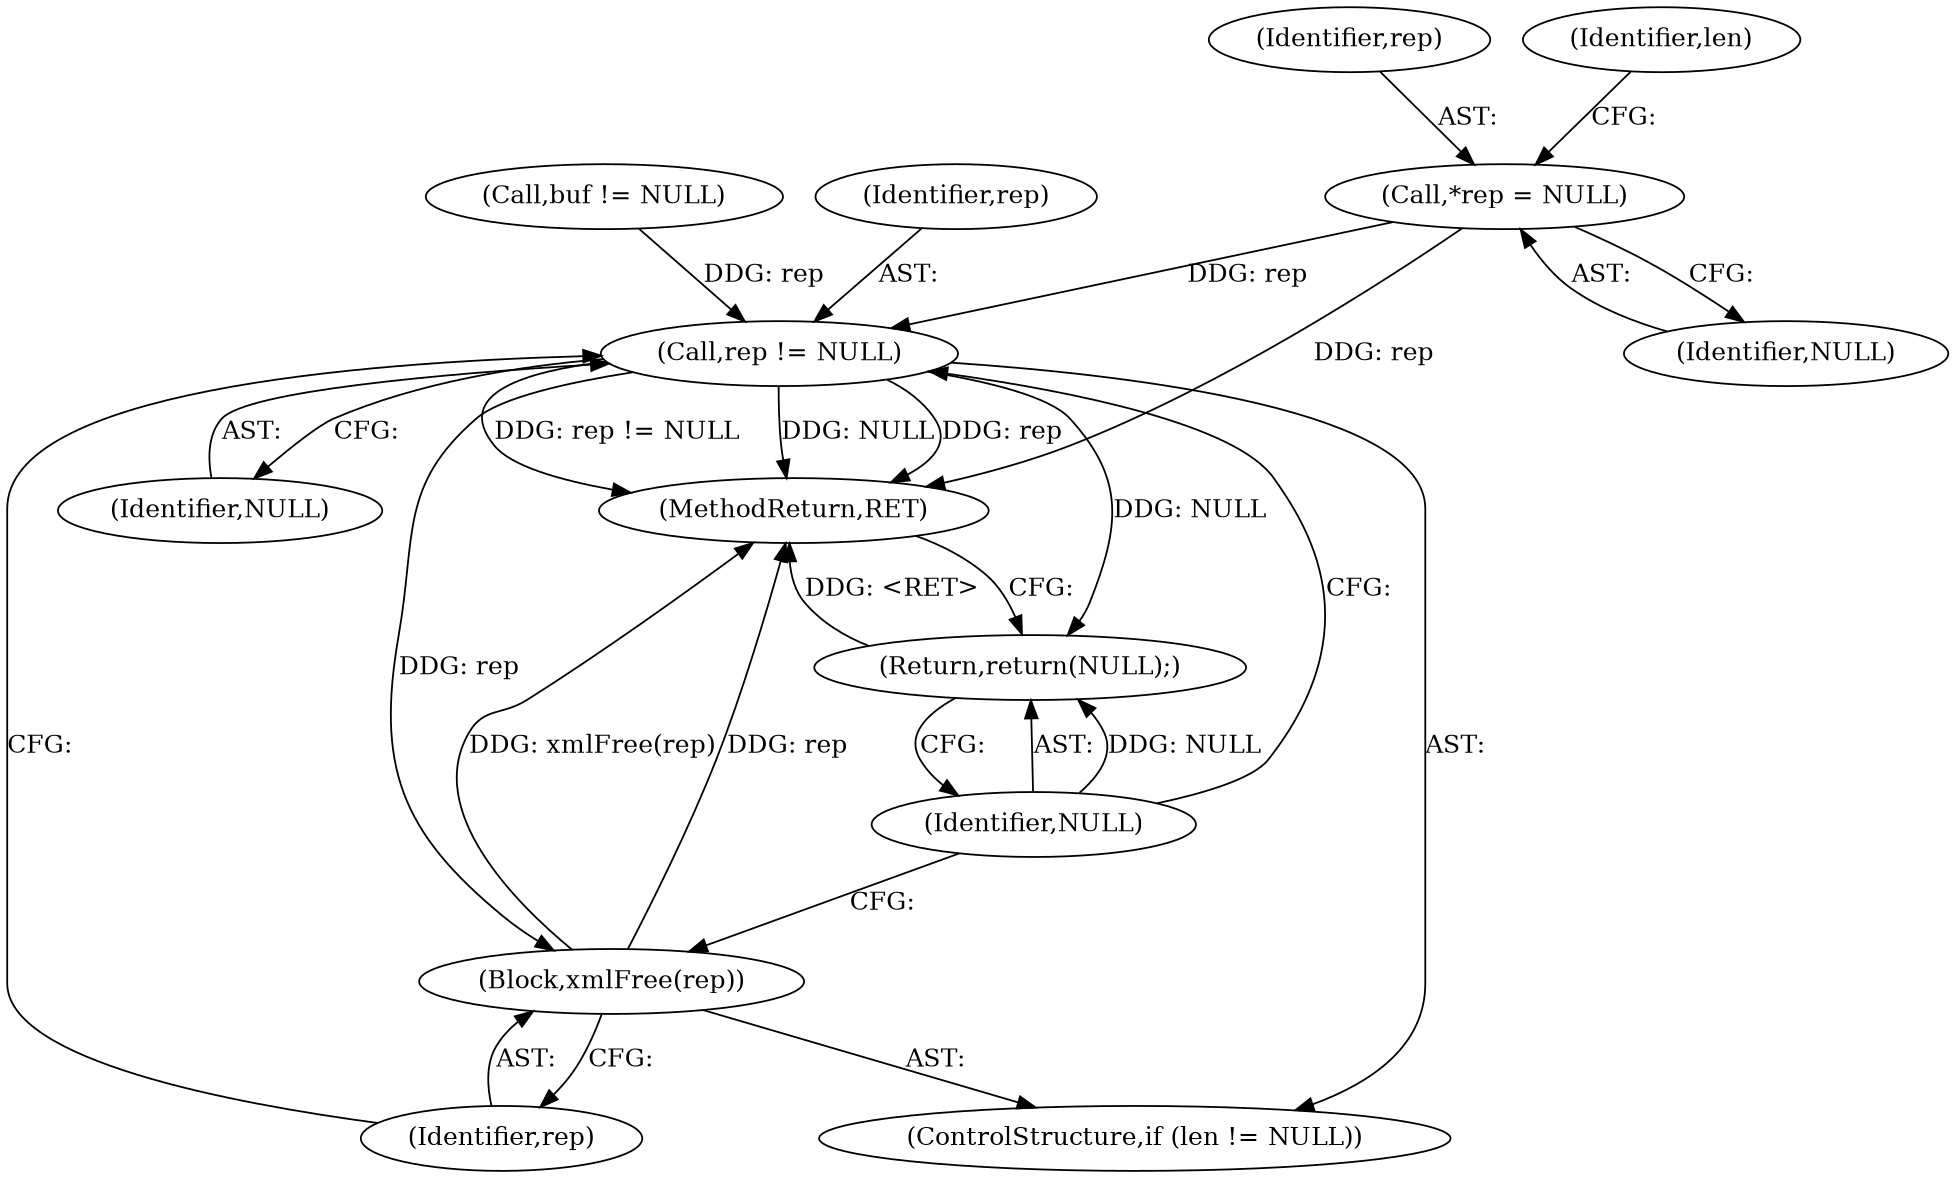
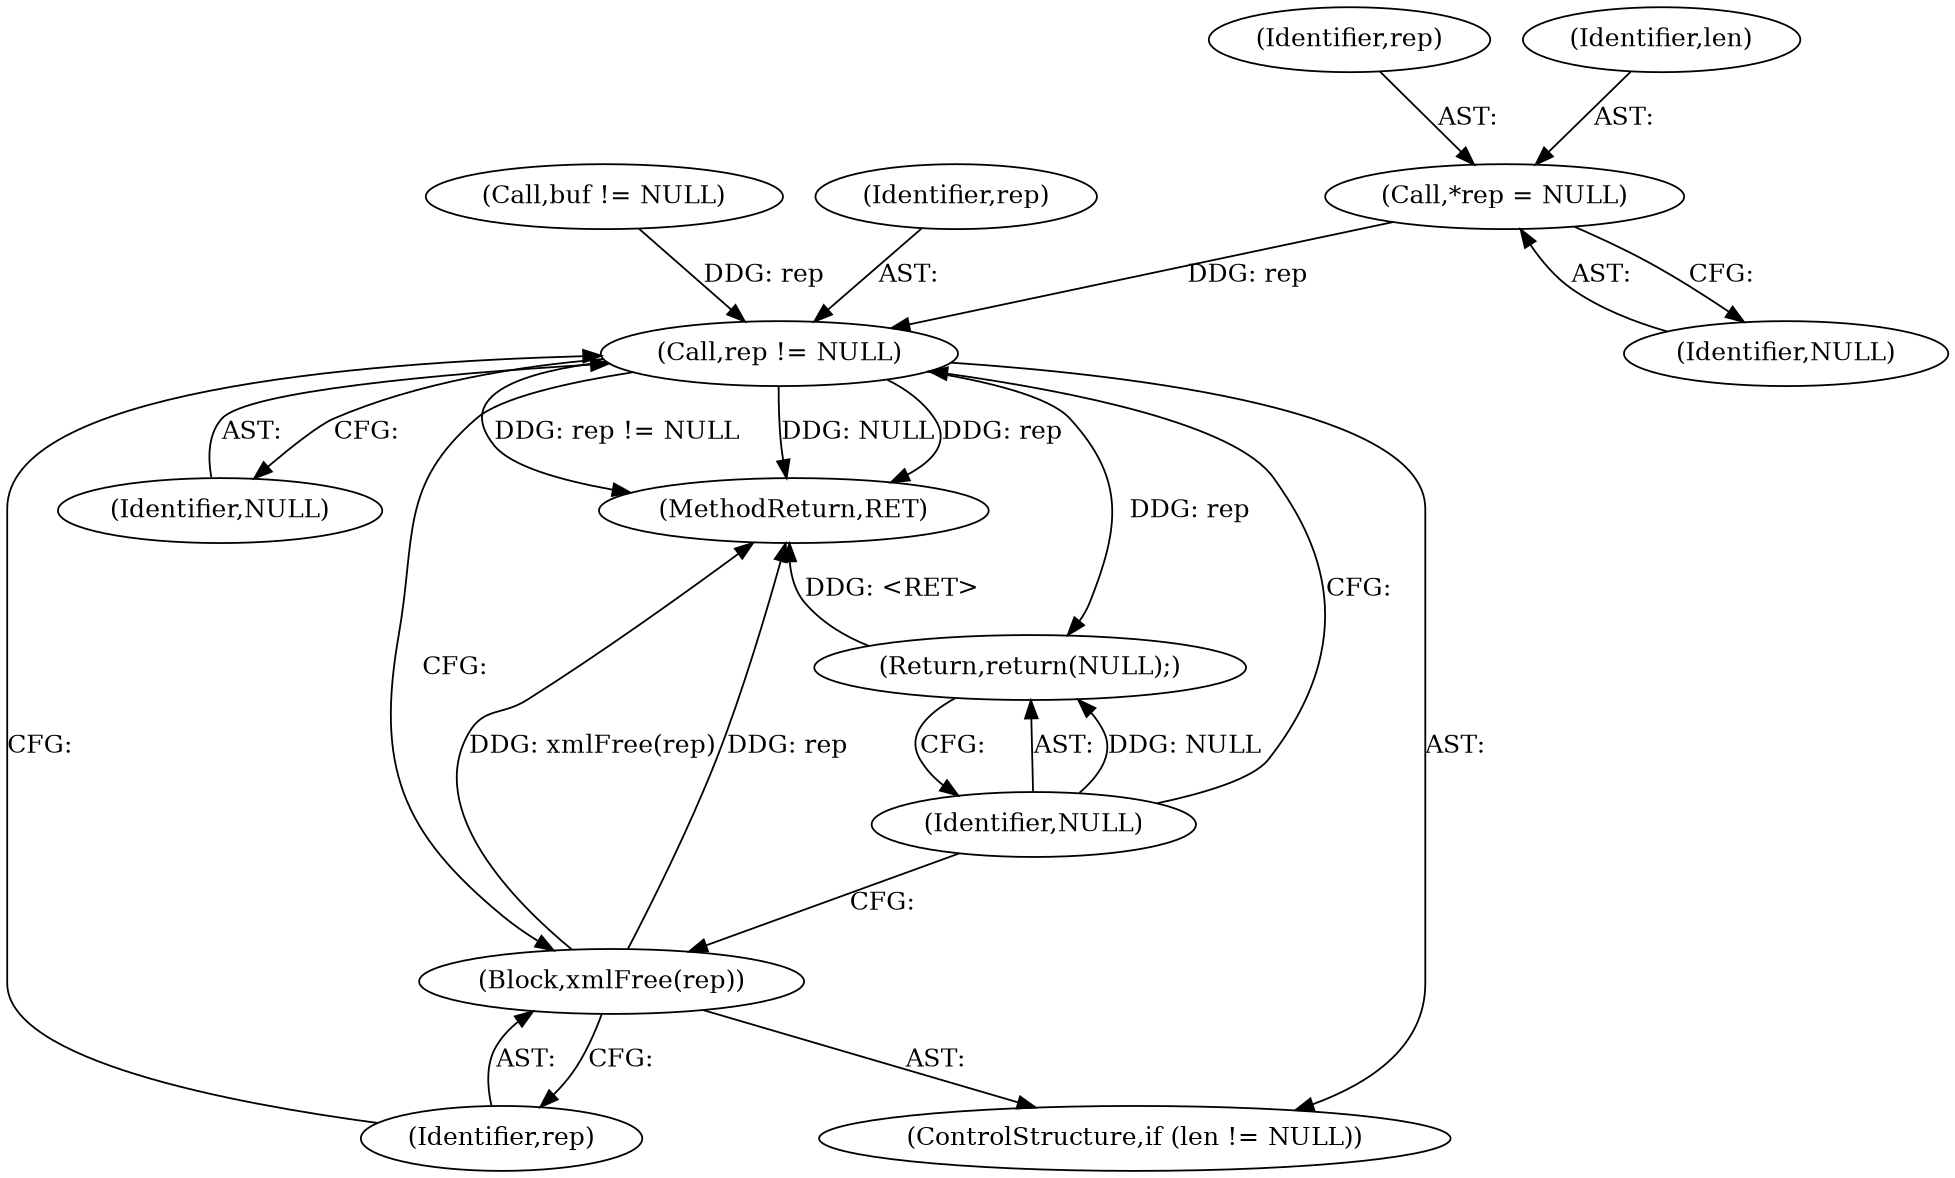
edge "(Identifier,len)" -> "(Call,*rep = NULL)": label "CFG: " -> "AST: "
edge "(Call,*rep = NULL)" -> "(MethodReturn,RET)": removed, label "DDG: rep"
edge "(Call,rep != NULL)" -> "(Return,return(NULL);)": label "DDG: NULL" -> "DDG: rep"
edge "(MethodReturn,RET)" -> "(Return,return(NULL);)": removed, label "CFG:"
edge "(Call,rep != NULL)" -> "(Block,xmlFree(rep))": label "DDG: rep" -> "CFG: "
